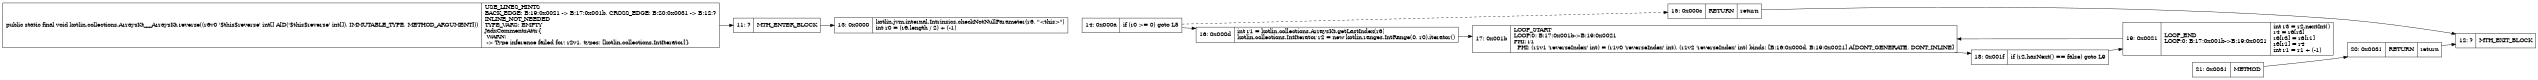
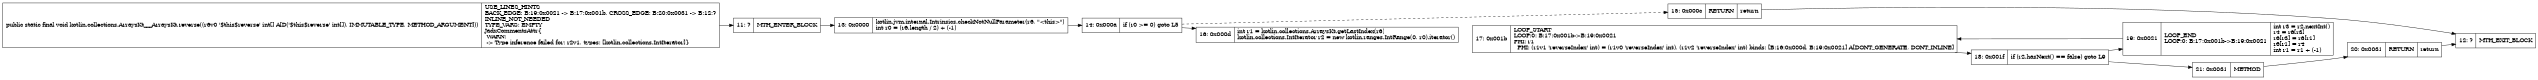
edge "13: 0x0000" -> "14: 0x000a": added
edge "16: 0x000d" -> "17: 0x001b": removed
edge "18: 0x001f" -> "21: 0x0031": added
